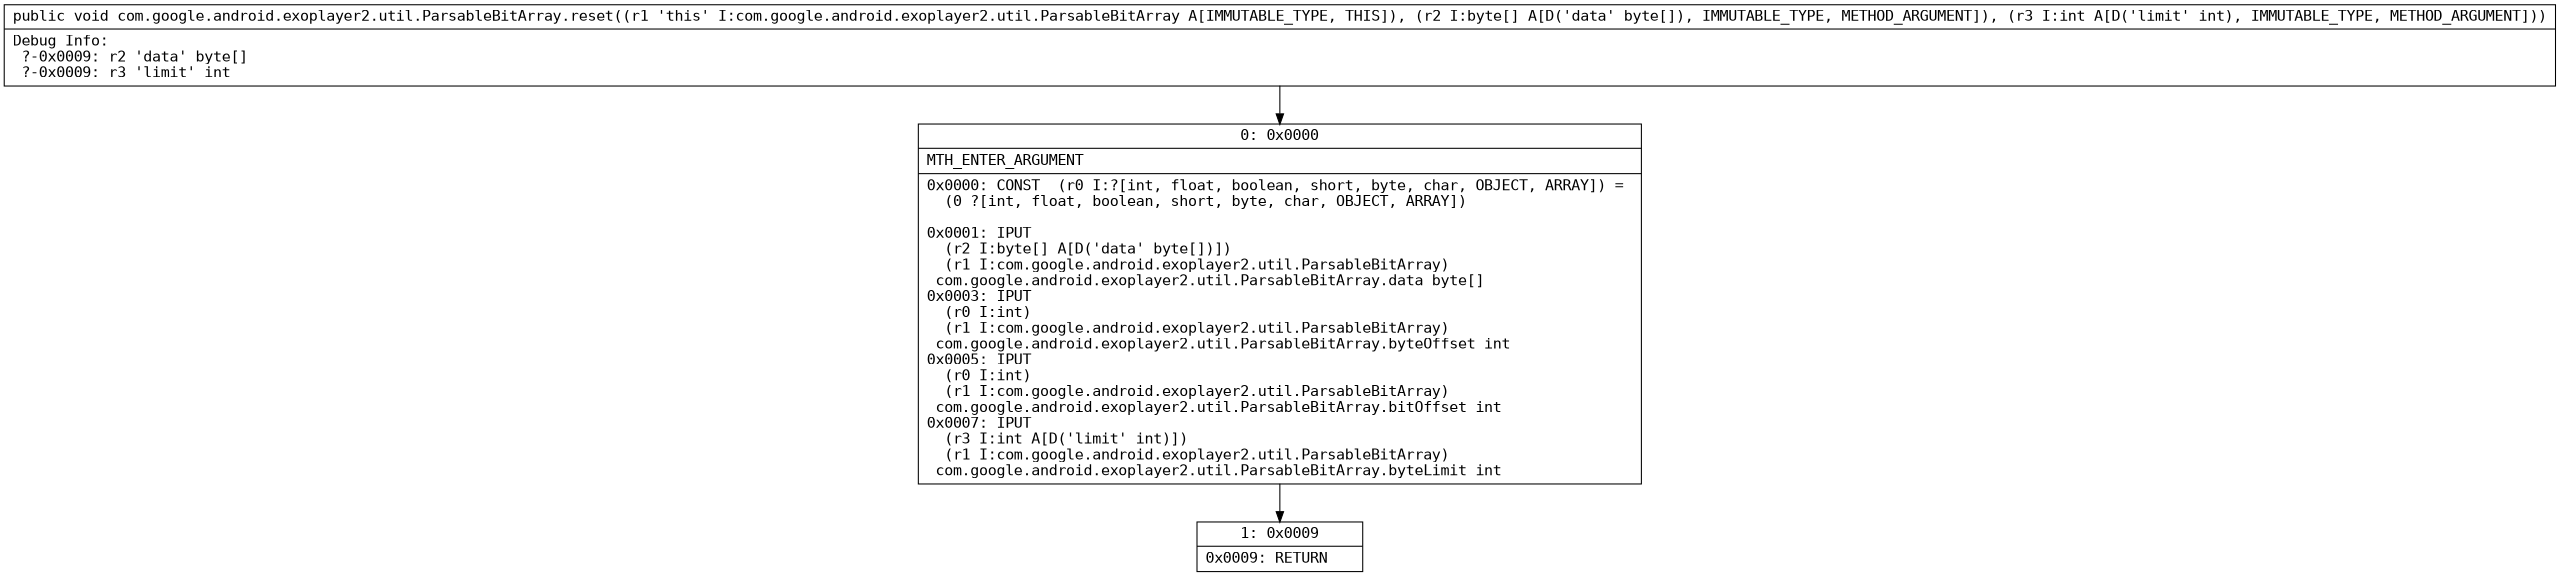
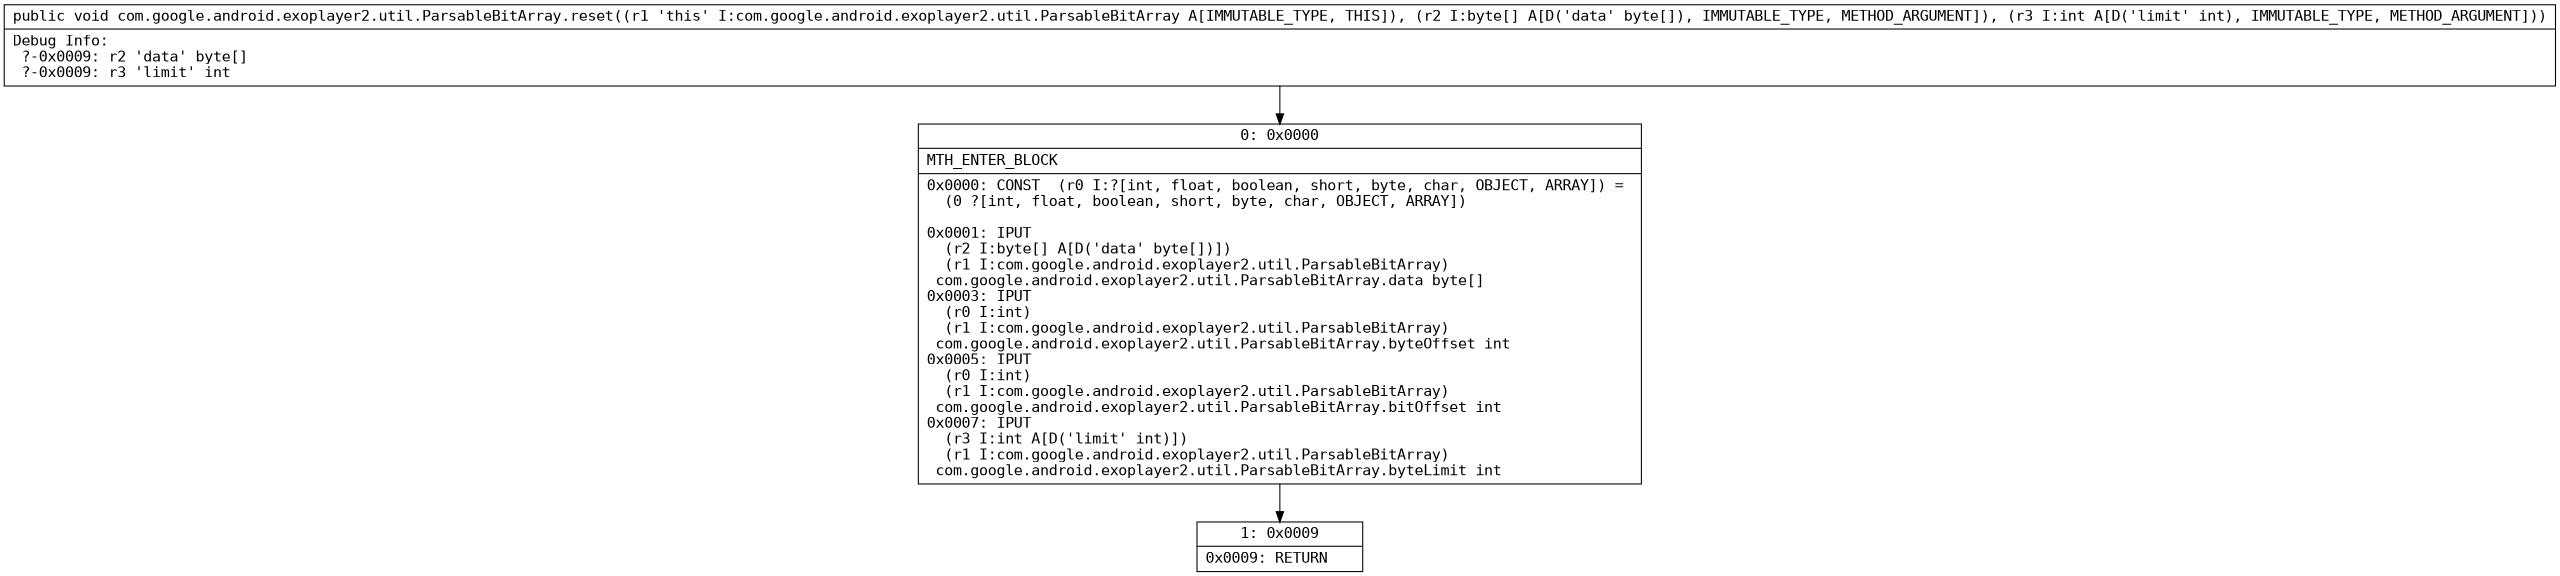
node "0: 0x0000": text "MTH_ENTER_ARGUMENT" -> "MTH_ENTER_BLOCK"
